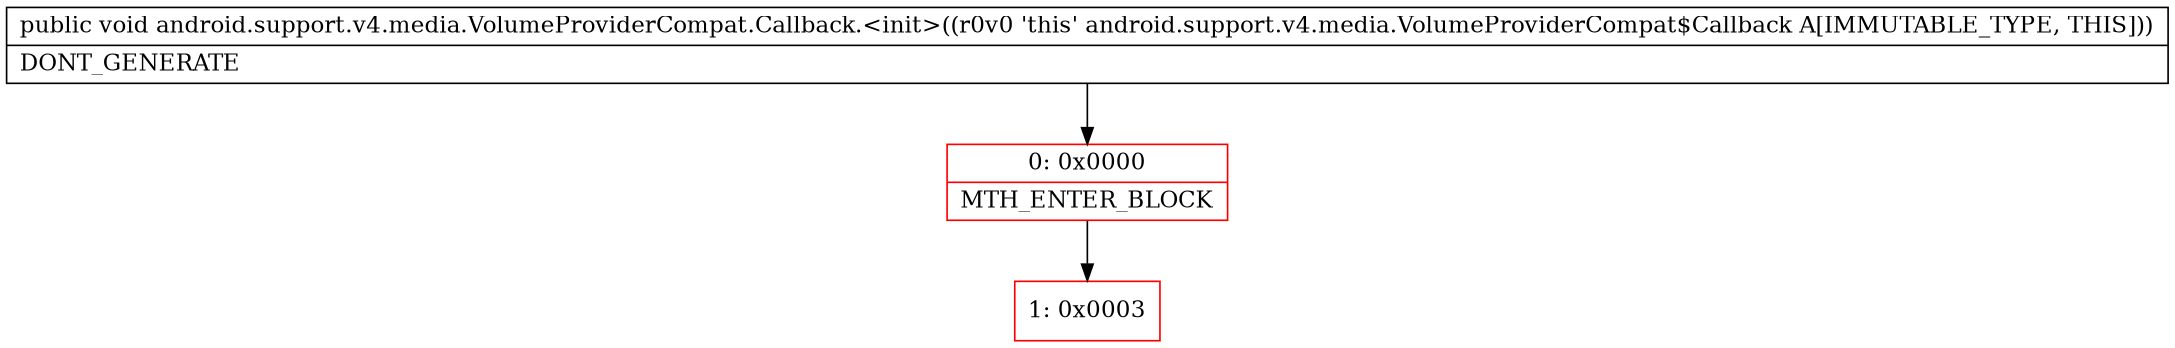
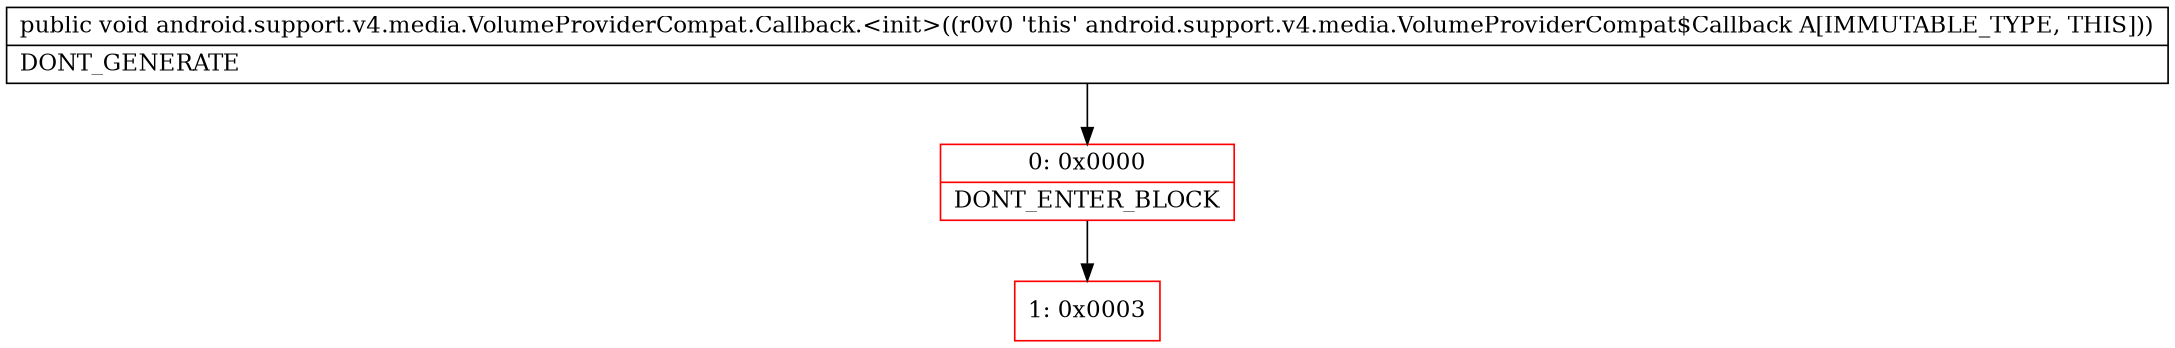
node "0: 0x0000": text "MTH_ENTER_BLOCK" -> "DONT_ENTER_BLOCK"
